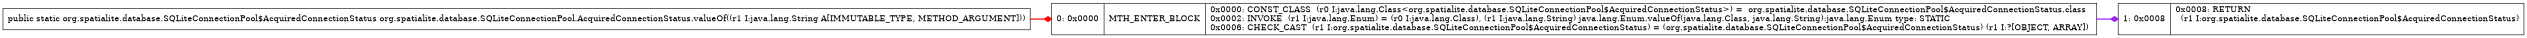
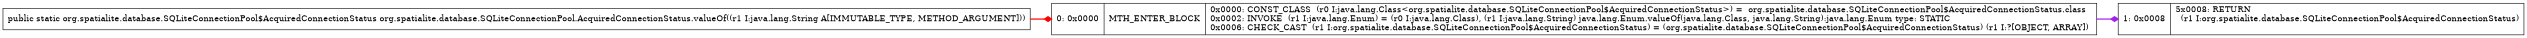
node "1: 0x0008": text "0x0008: RETURN" -> "5x0008: RETURN"
